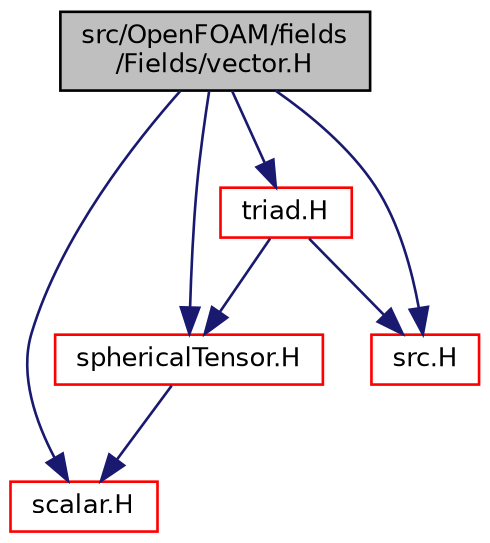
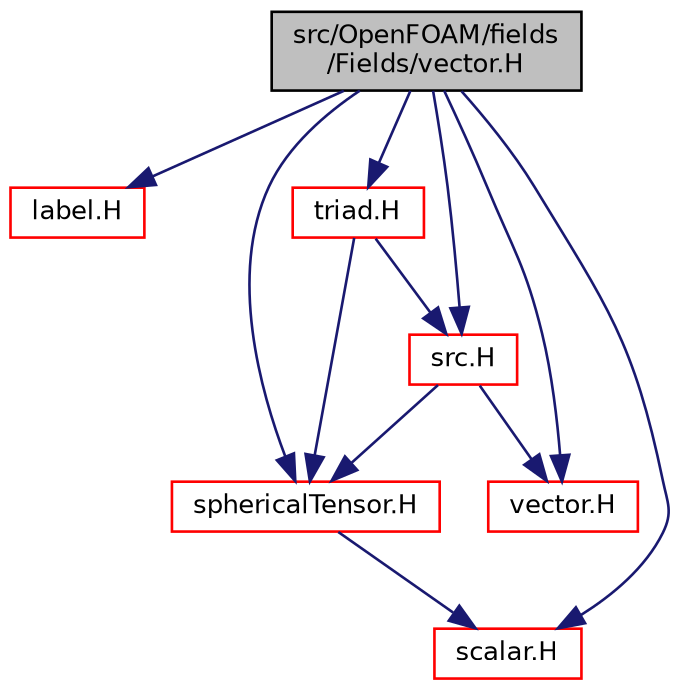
node "label.H": added
edge "src.H" -> "sphericalTensor.H": added
node "vector.H": added
